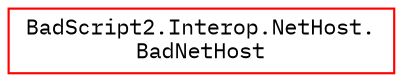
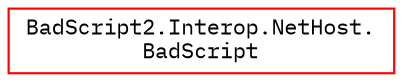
node "BadScript2.Interop.NetHost. BadNetHost": label "BadScript2.Interop.NetHost. BadNetHost" -> "BadScript2.Interop.NetHost. BadScript"
